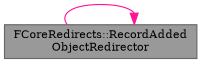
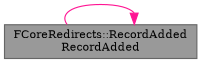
node "FCoreRedirects::RecordAdded ObjectRedirector": label "FCoreRedirects::RecordAdded ObjectRedirector" -> "FCoreRedirects::RecordAdded RecordAdded"
